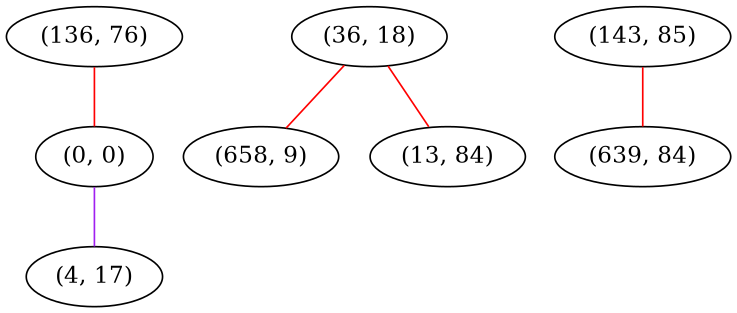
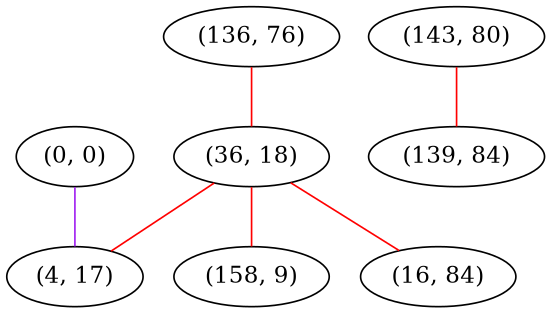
node "(143, 85)": label "(143, 85)" -> "(143, 80)"
edge "(136, 76)" -- "(0, 0)": now "(136, 76)" -- "(36, 18)"
node "(658, 9)": label "(658, 9)" -> "(158, 9)"
node "(13, 84)": label "(13, 84)" -> "(16, 84)"
node "(639, 84)": label "(639, 84)" -> "(139, 84)"
edge "(36, 18)" -- "(4, 17)": added
